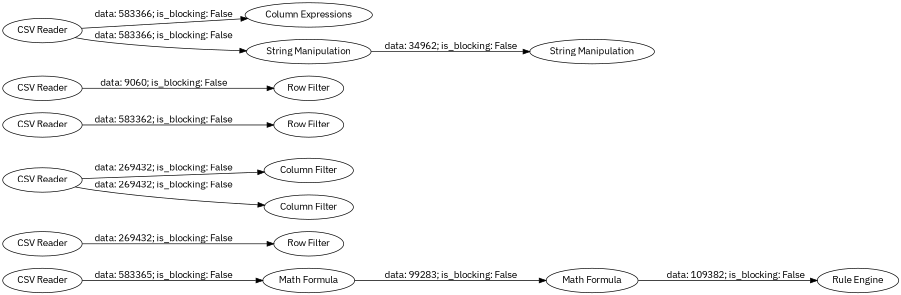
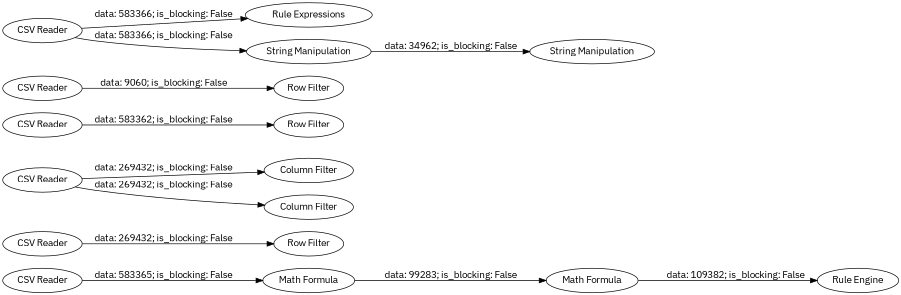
node "Column Expressions": label "Column Expressions" -> "Rule Expressions"
